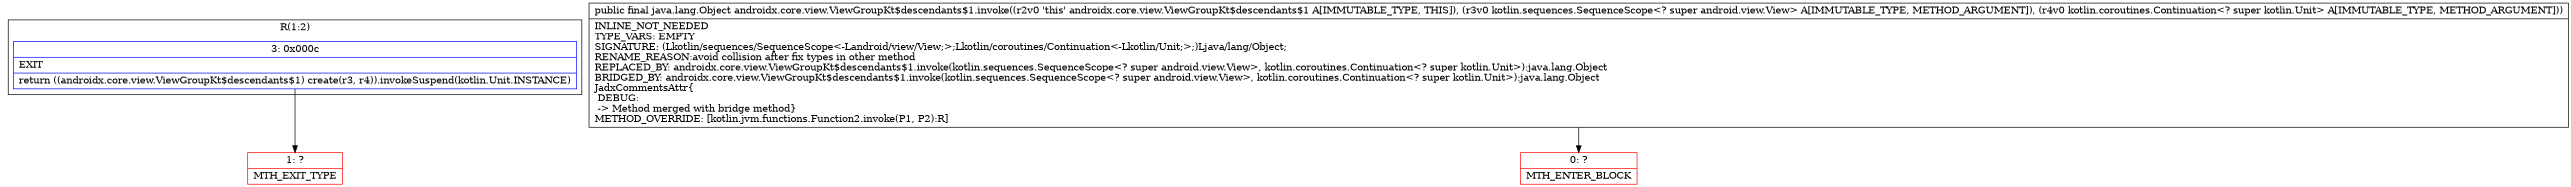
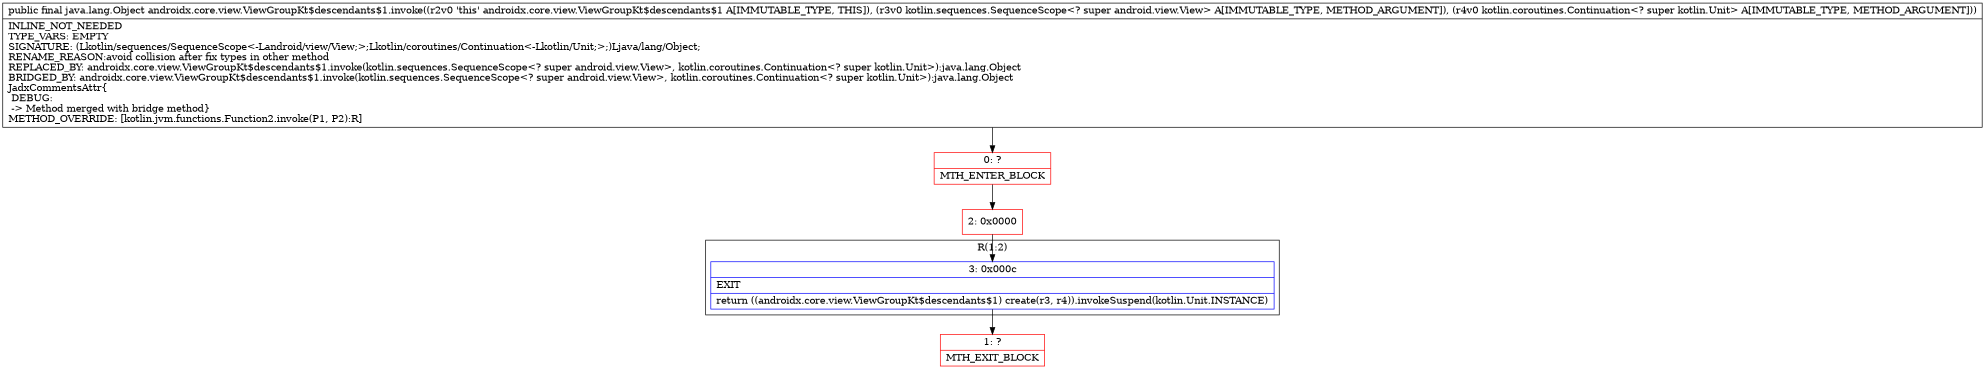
node "1: ?": text "MTH_EXIT_TYPE" -> "MTH_EXIT_BLOCK"
node "2: 0x0000": added
